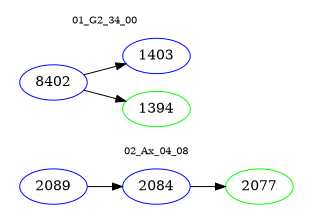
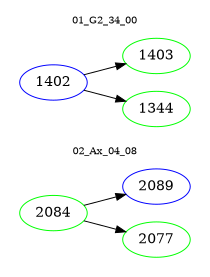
node "1403": color blue -> green
node "8402": label "8402" -> "1402"
node "1394": label "1394" -> "1344"
edge "2089" -> "2084": reversed
node "2084": color blue -> green
